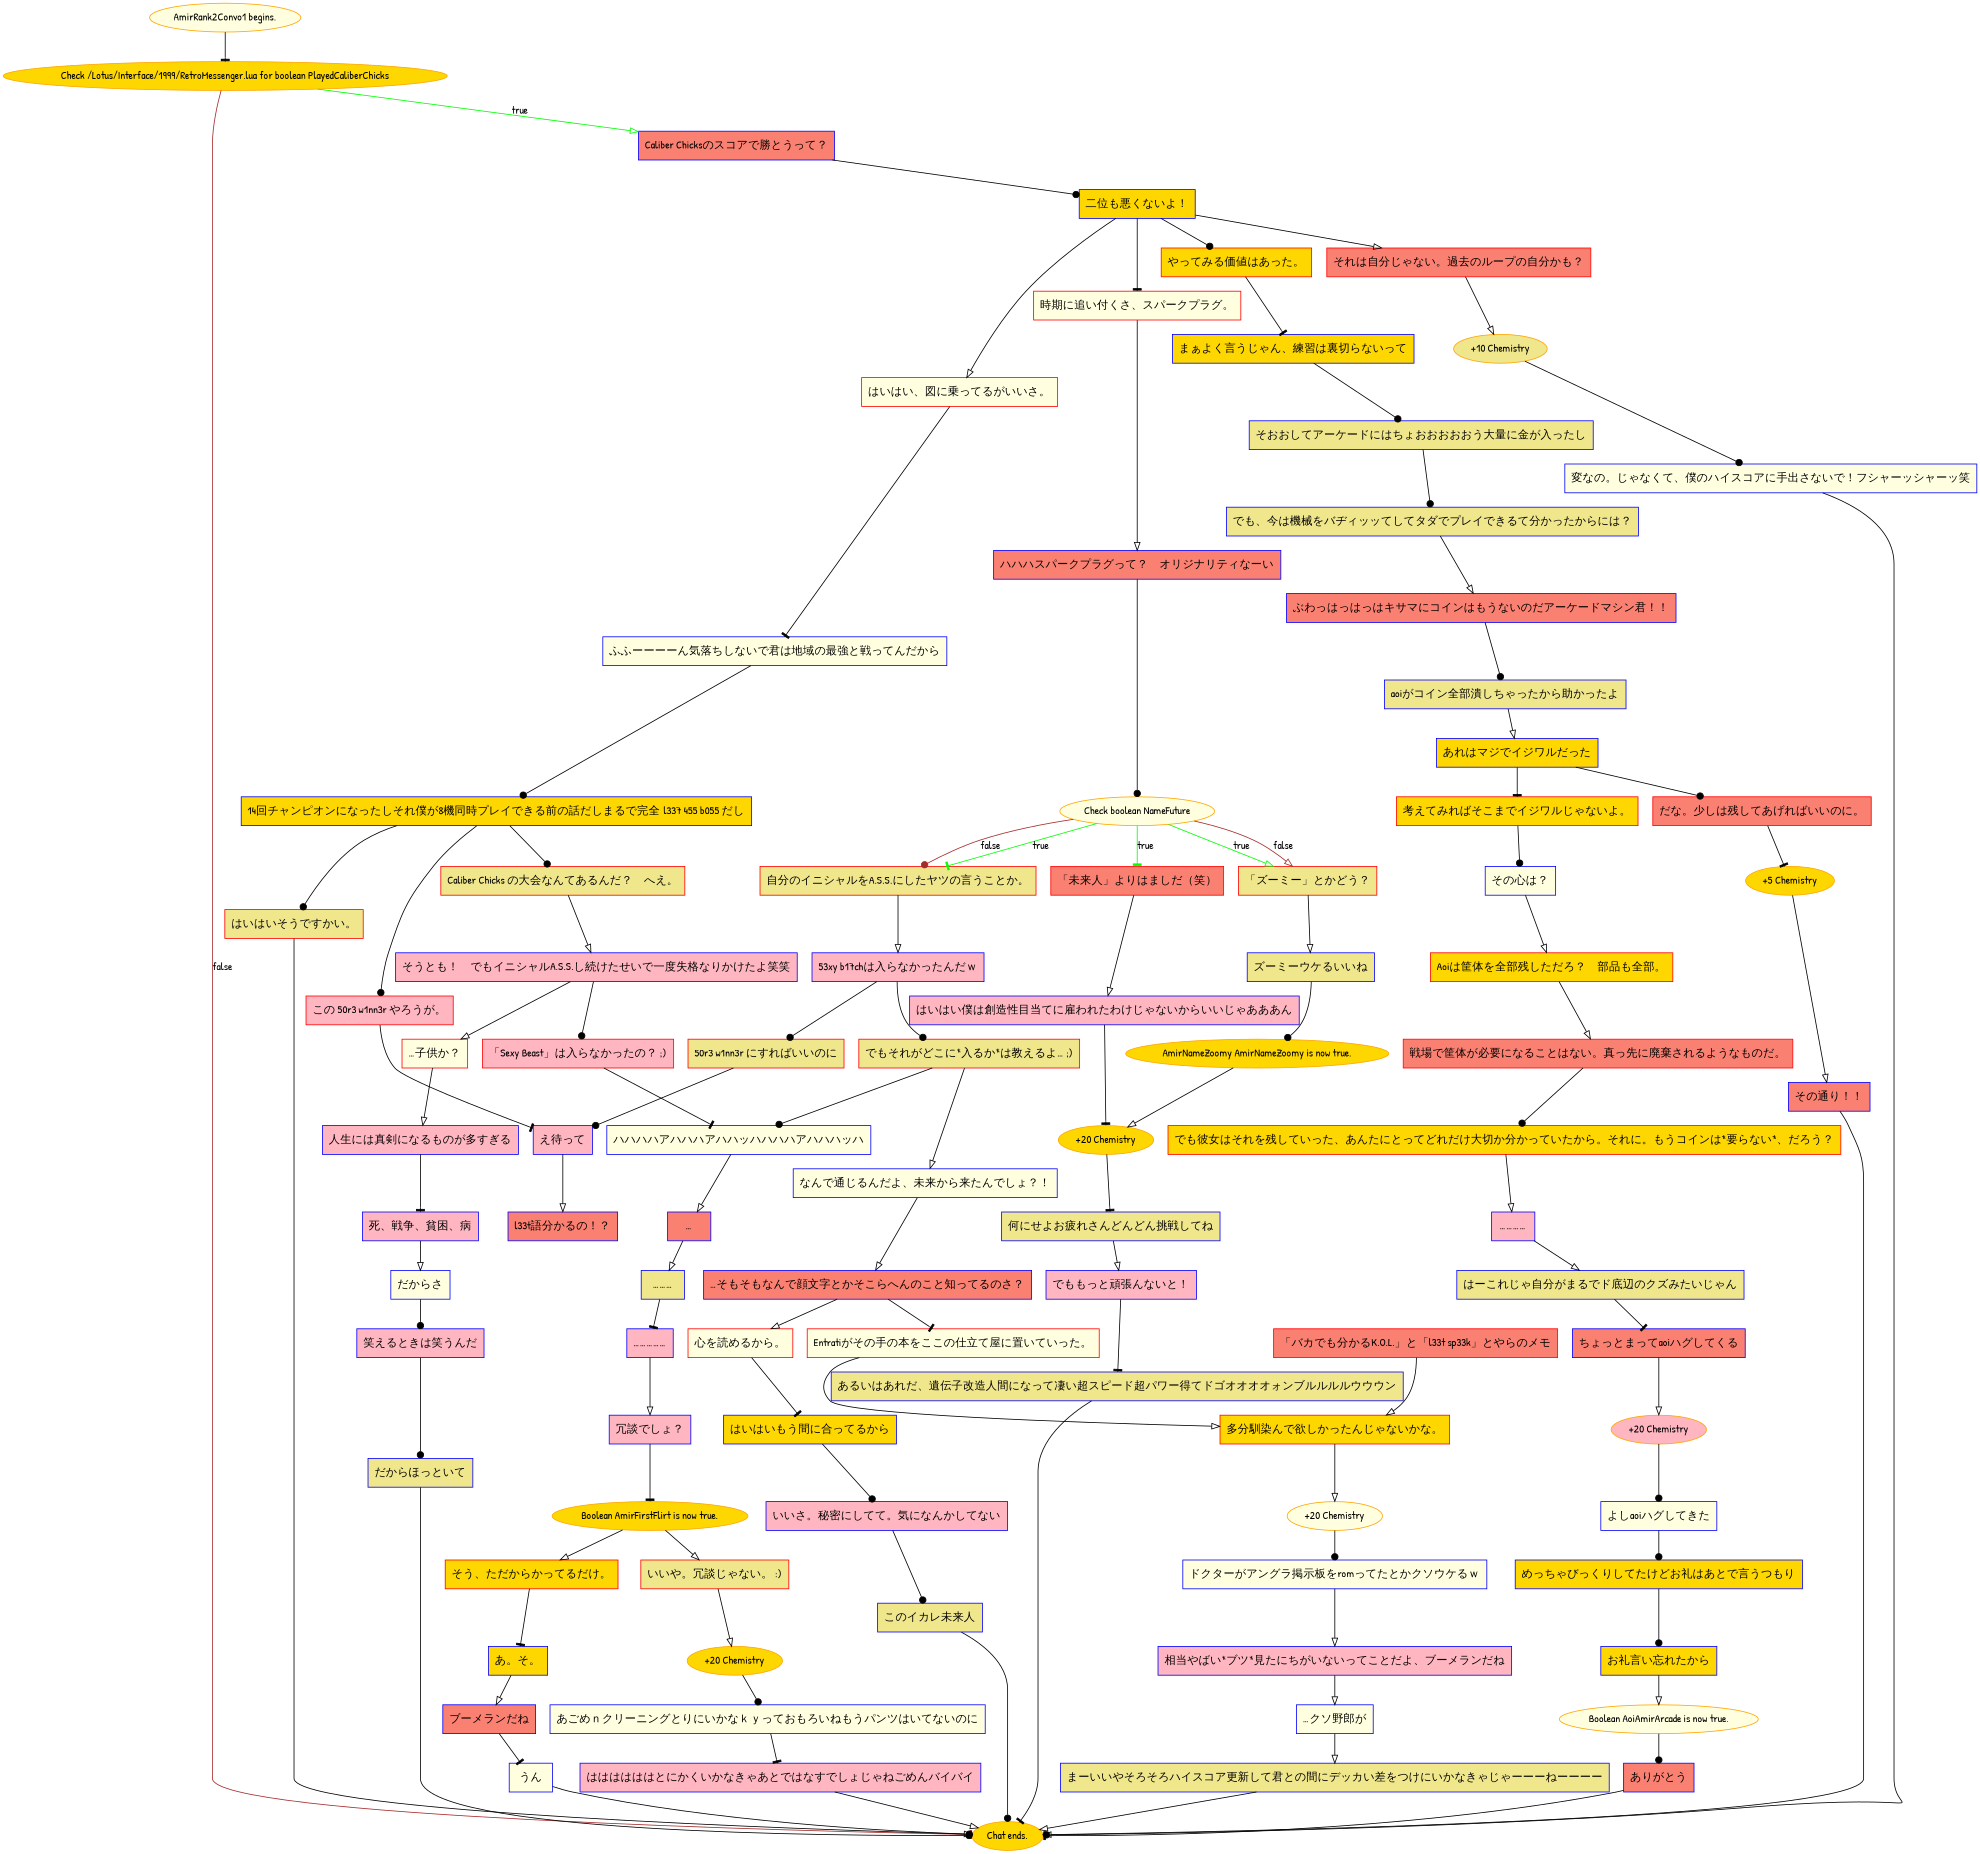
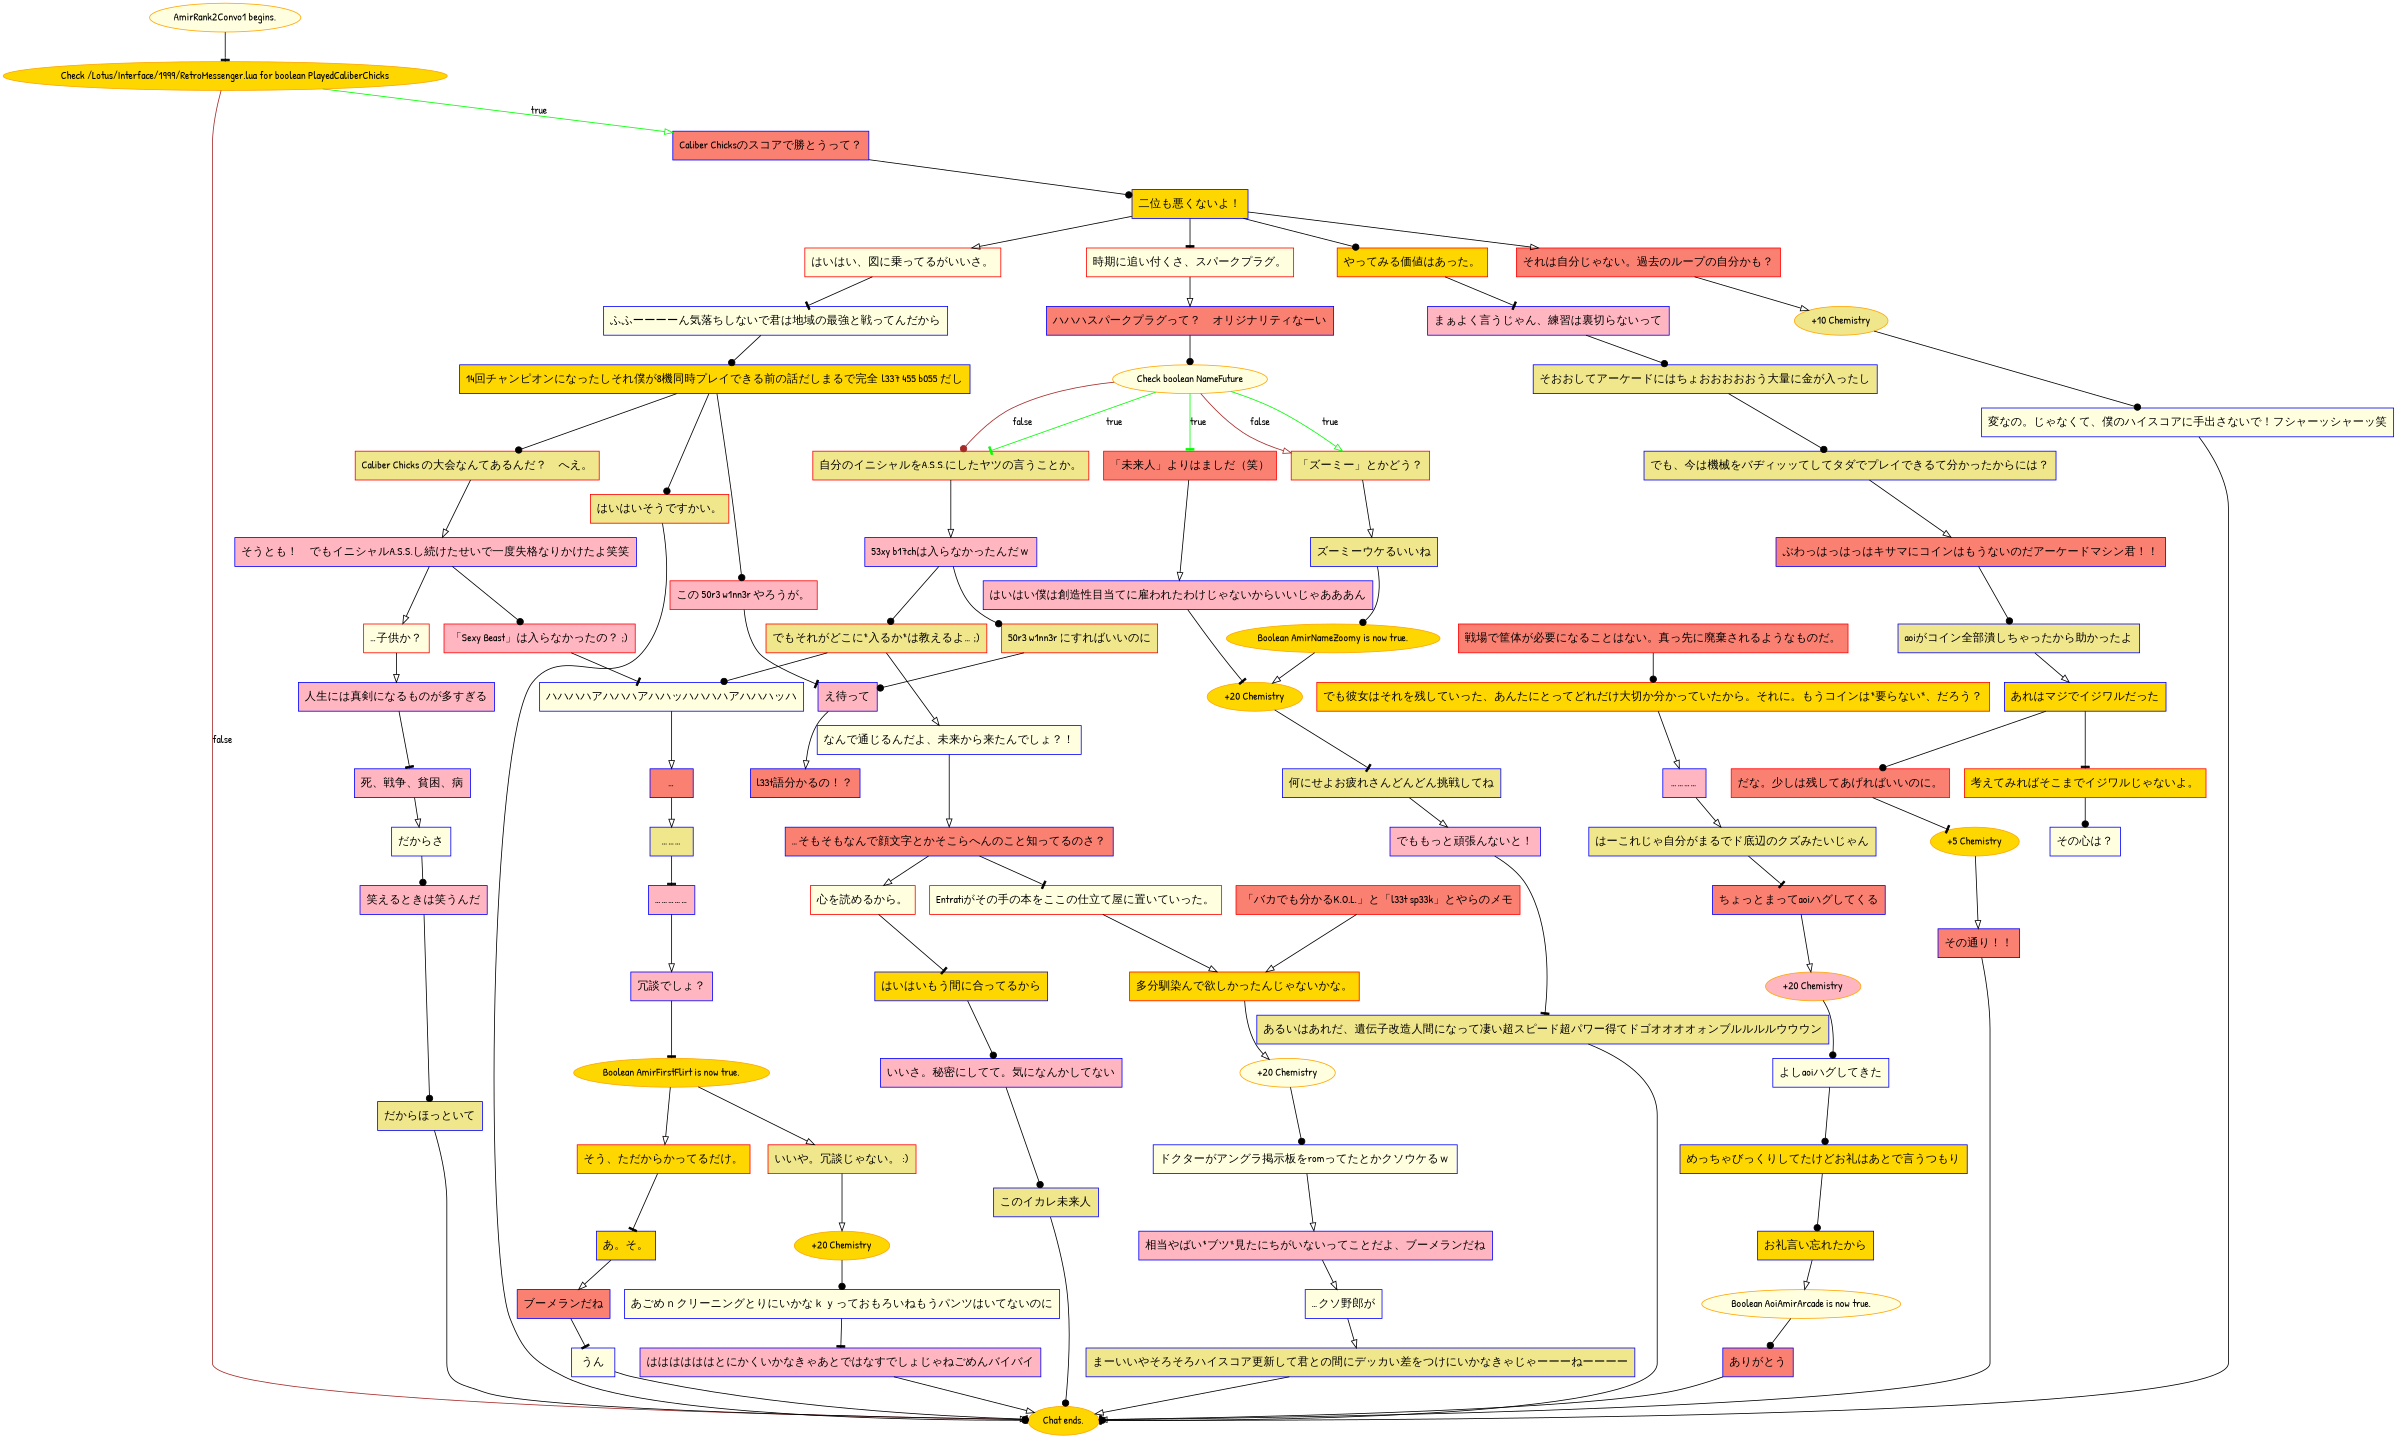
node "まぁよく言うじゃん、練習は裏切らないって": fillcolor gold -> lightpink
node "Aoiは筐体を全部残しただろ？　部品も全部。": removed
node "AmirNameZoomy AmirNameZoomy is now true.": label "AmirNameZoomy AmirNameZoomy is now true." -> "Boolean AmirNameZoomy is now true."
